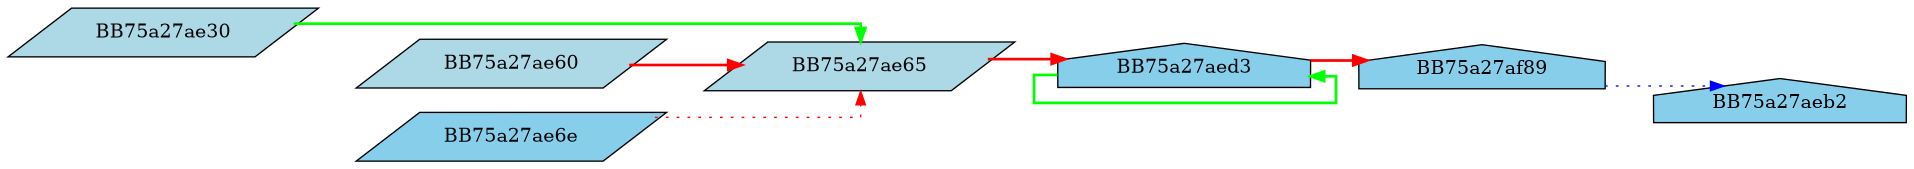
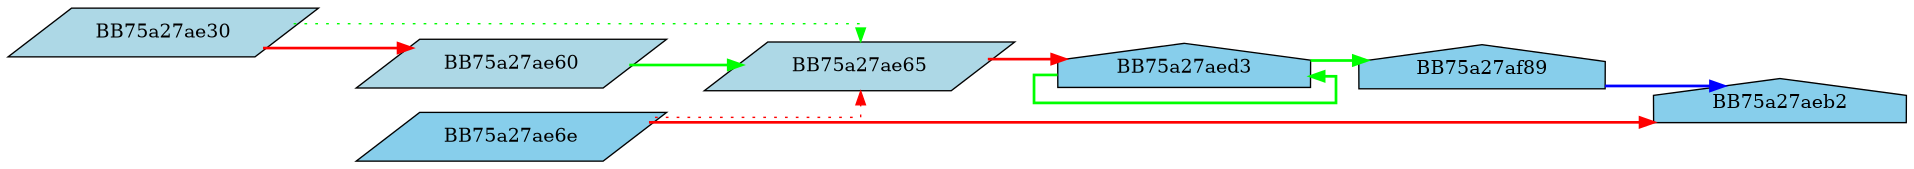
edge "BB75a27ae30" -> "BB75a27ae65": style bold -> dotted
edge "BB75a27ae30" -> "BB75a27ae60": added
edge "BB75a27aed3" -> "BB75a27af89": color red -> green
edge "BB75a27ae60" -> "BB75a27ae65": color red -> green
edge "BB75a27af89" -> "BB75a27aeb2": style dotted -> bold
edge "BB75a27ae6e" -> "BB75a27aeb2": added
